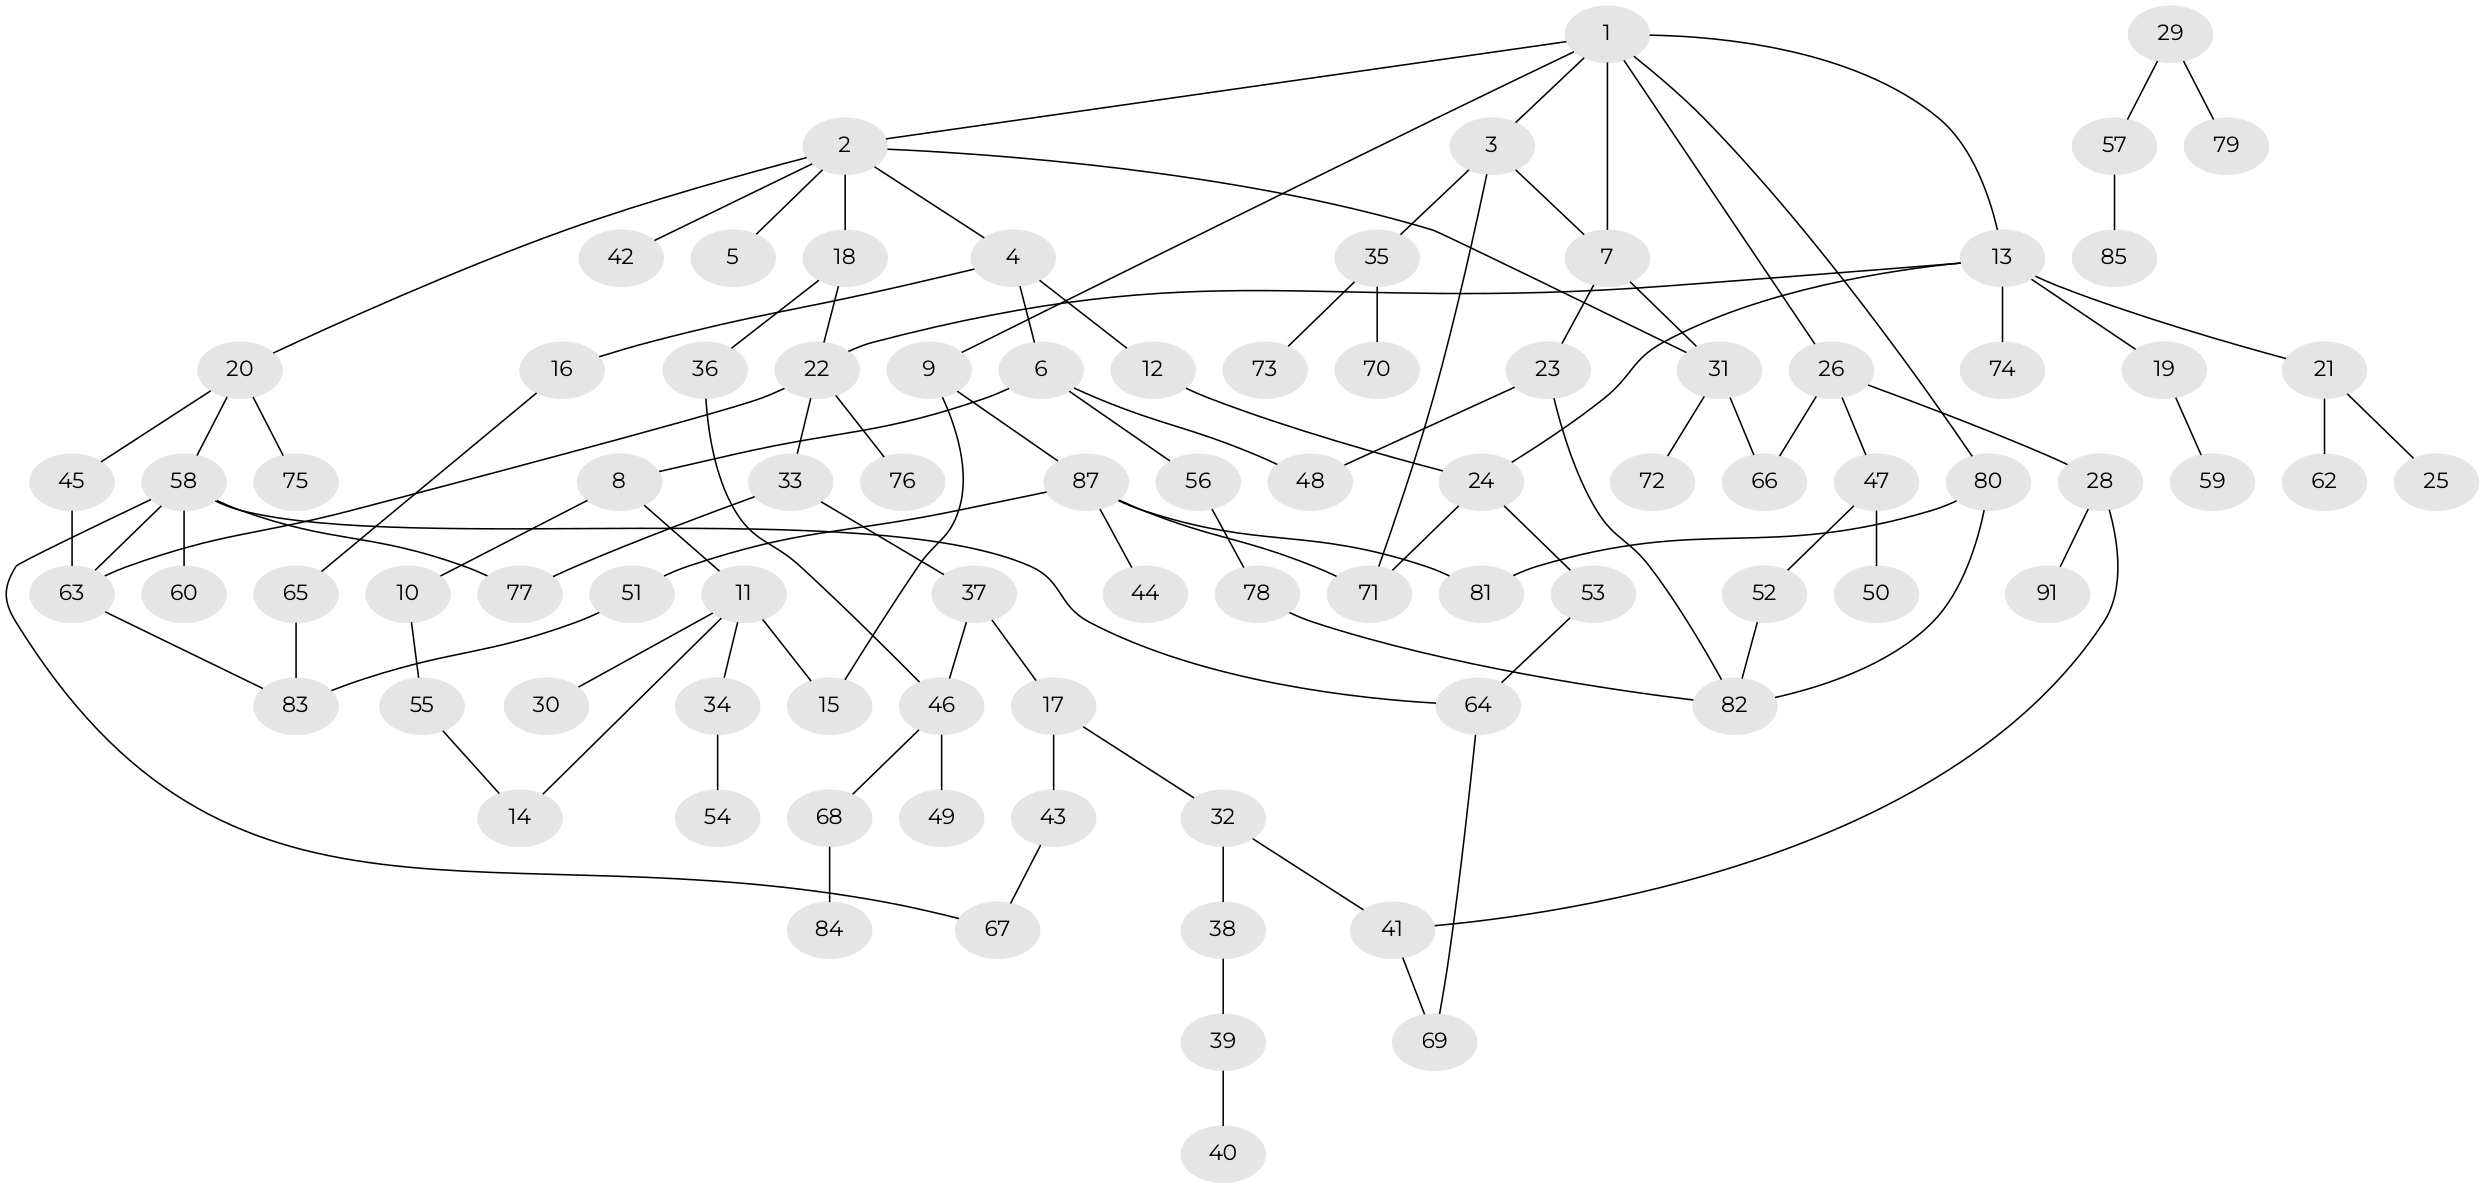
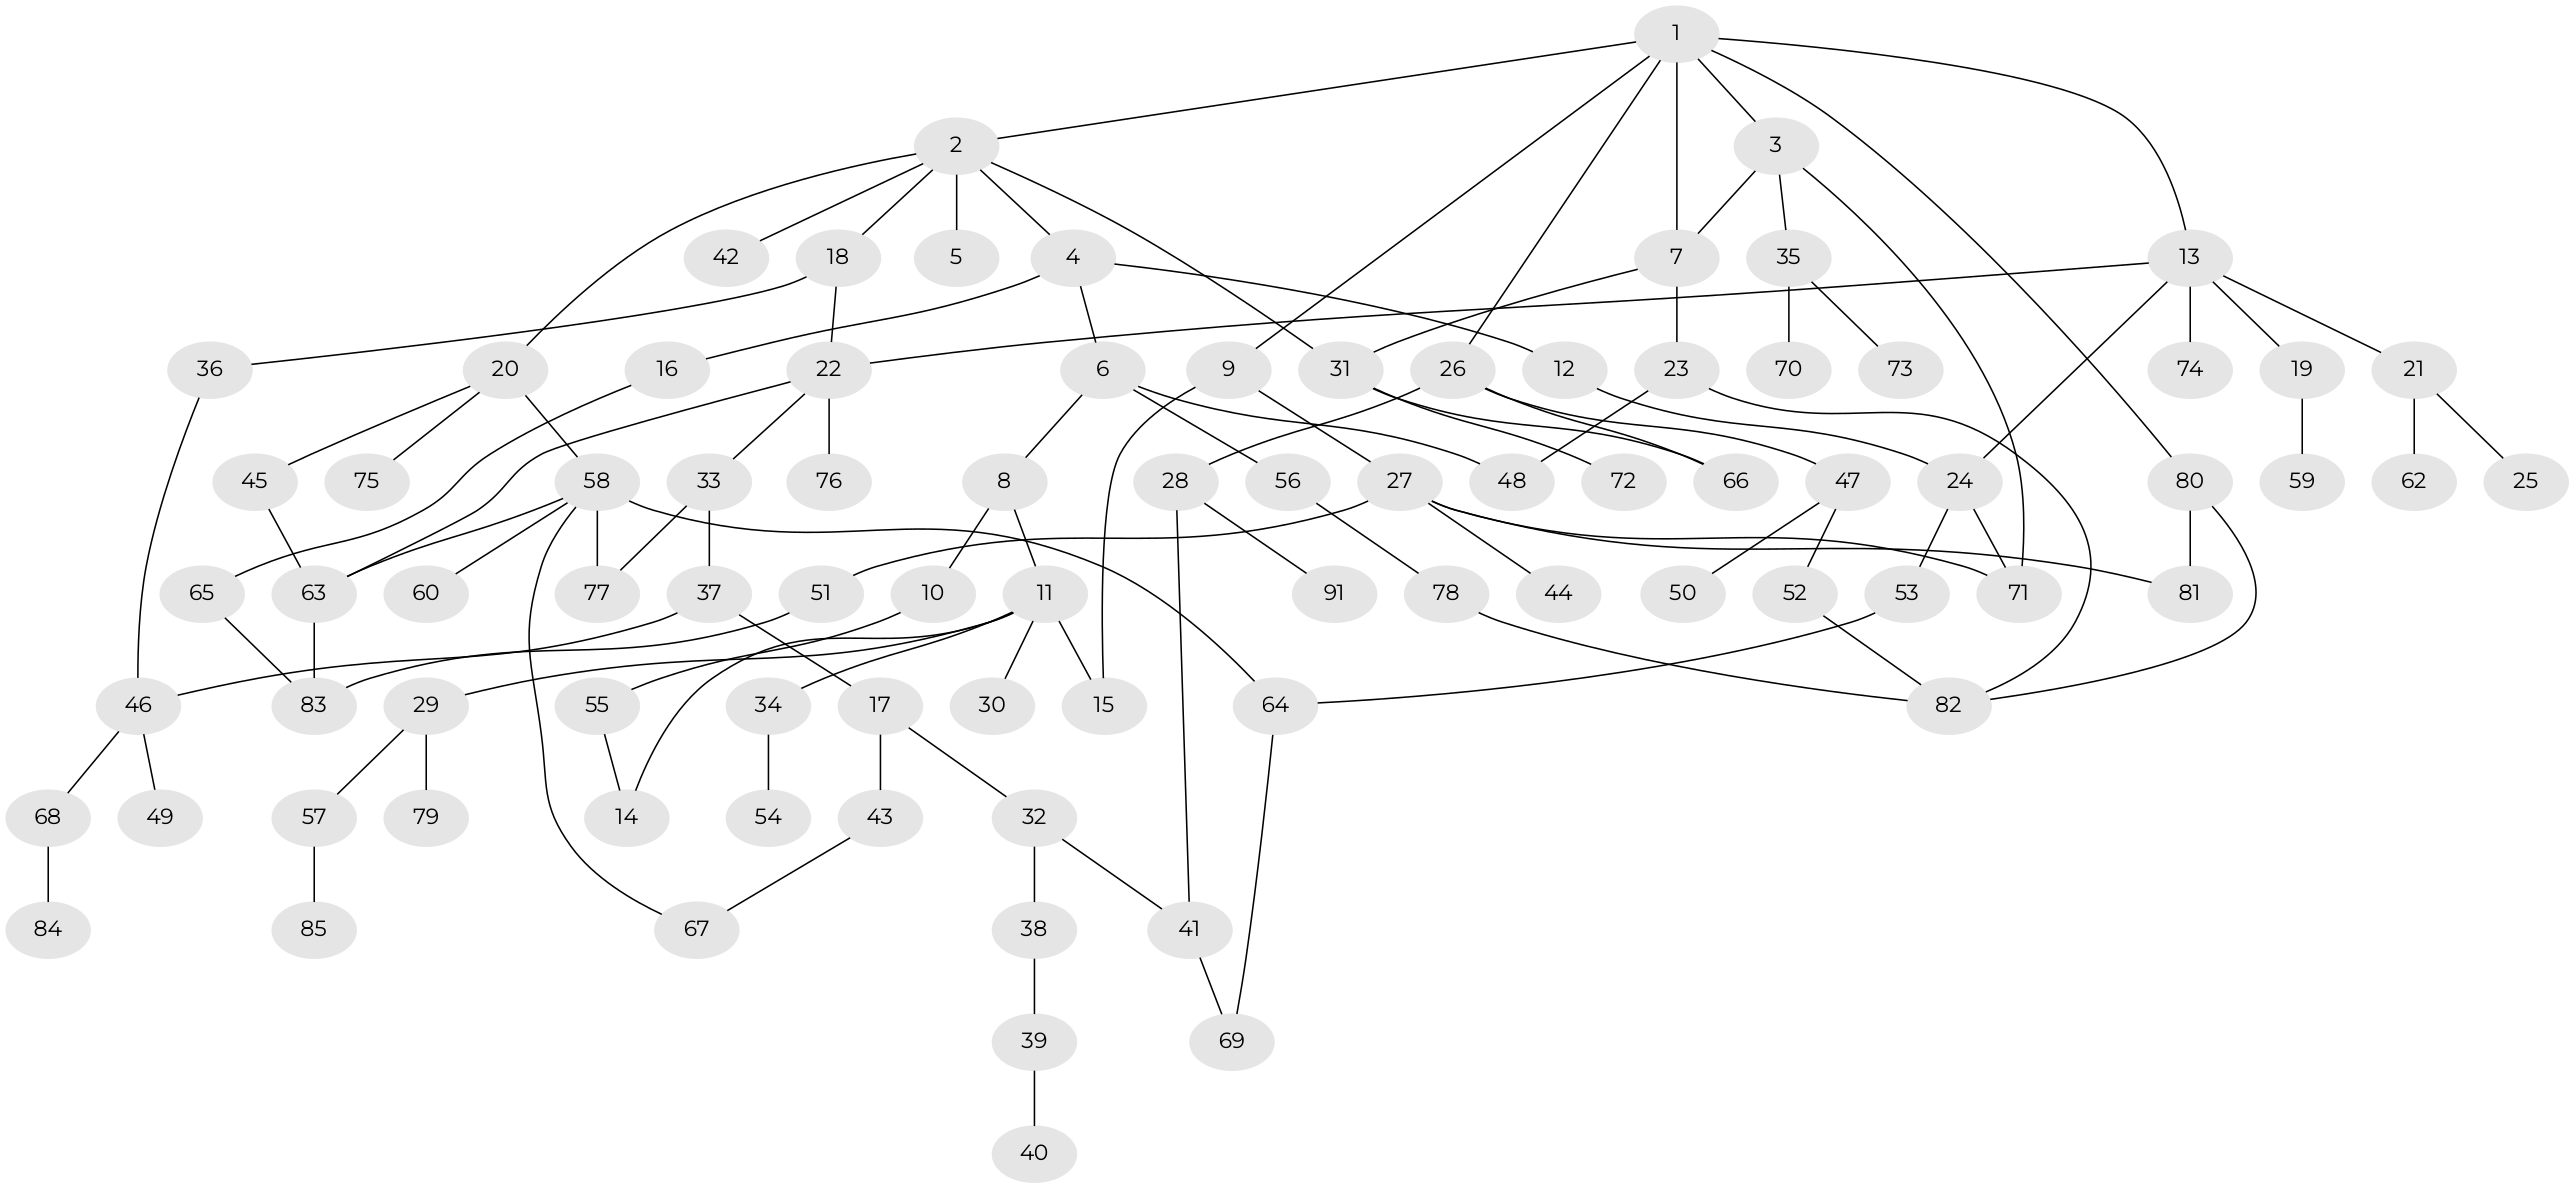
node "87": label "87" -> "27"
edge "11" -- "29": added
